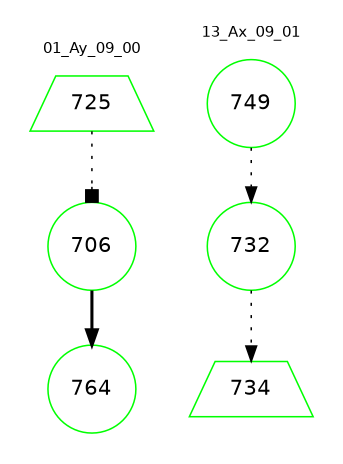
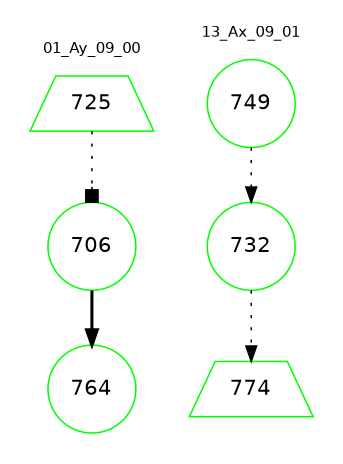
node "734": label "734" -> "774"
